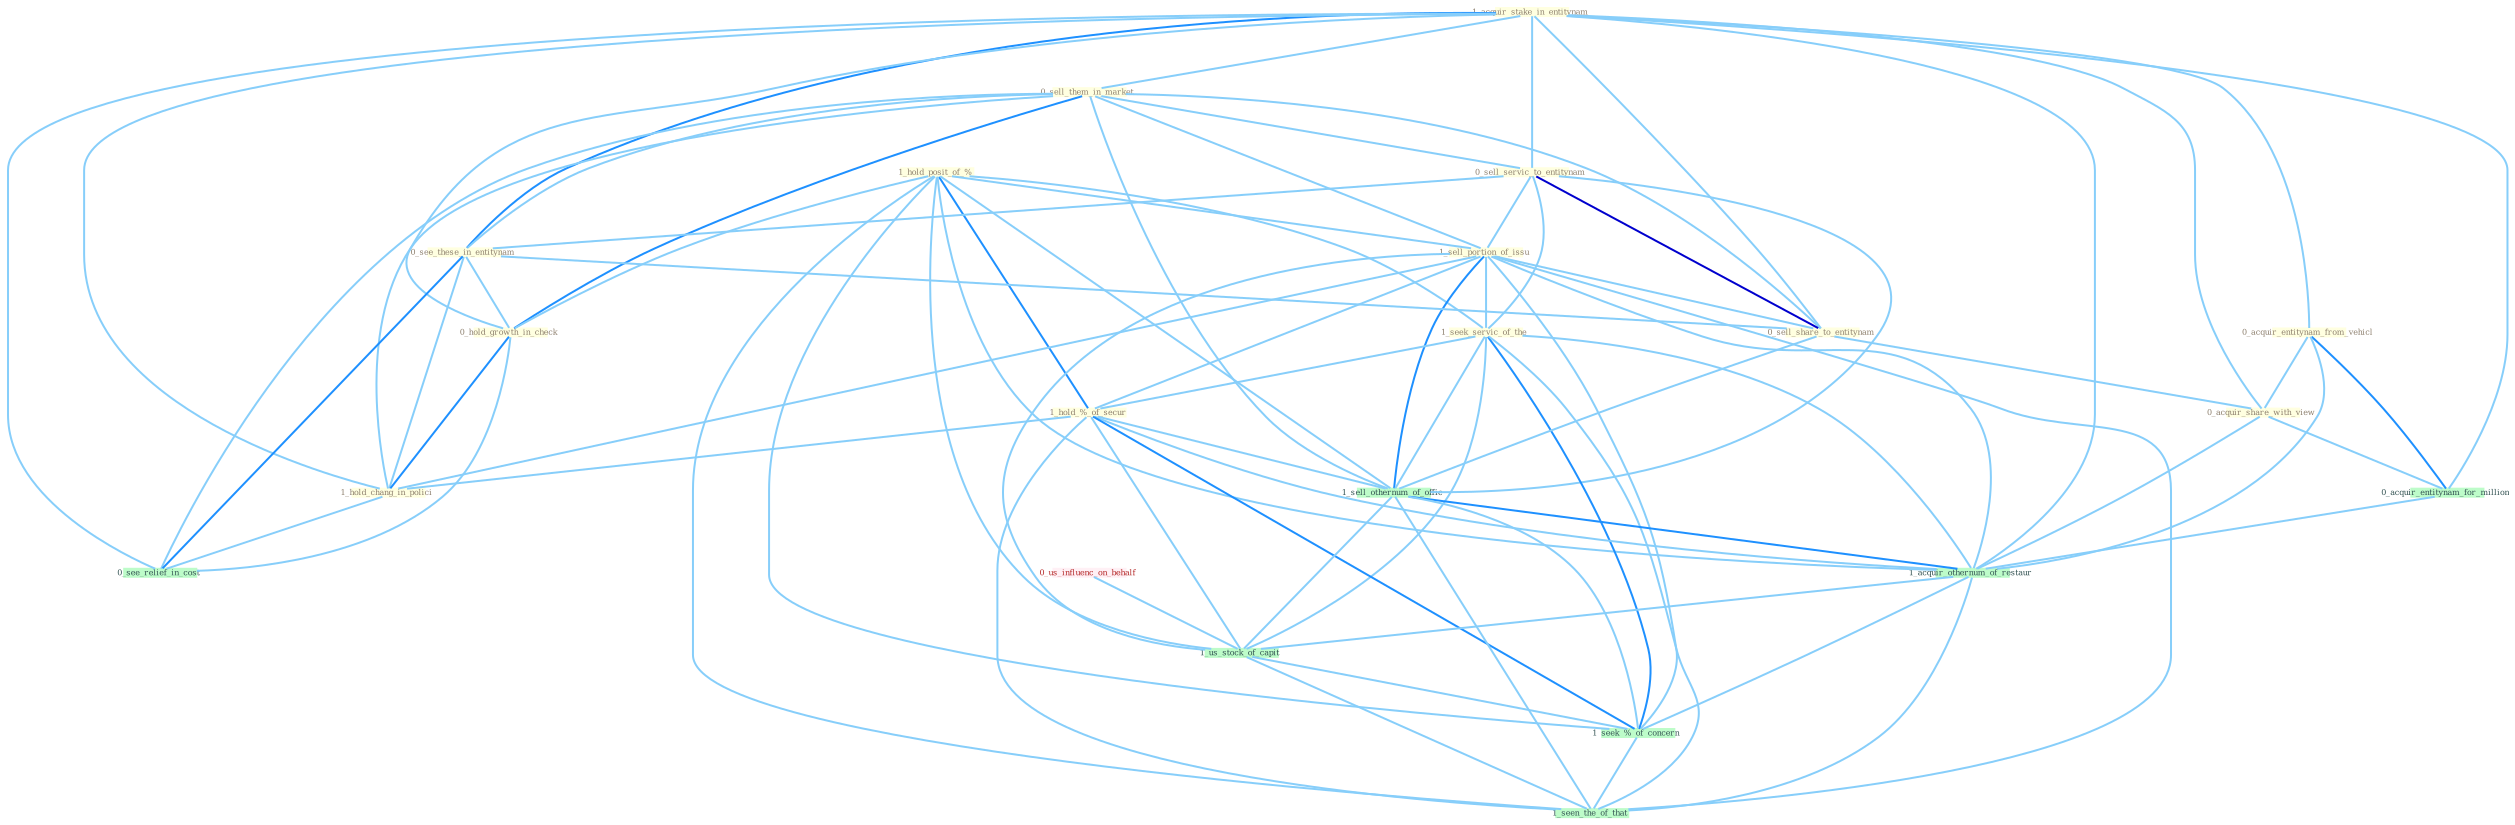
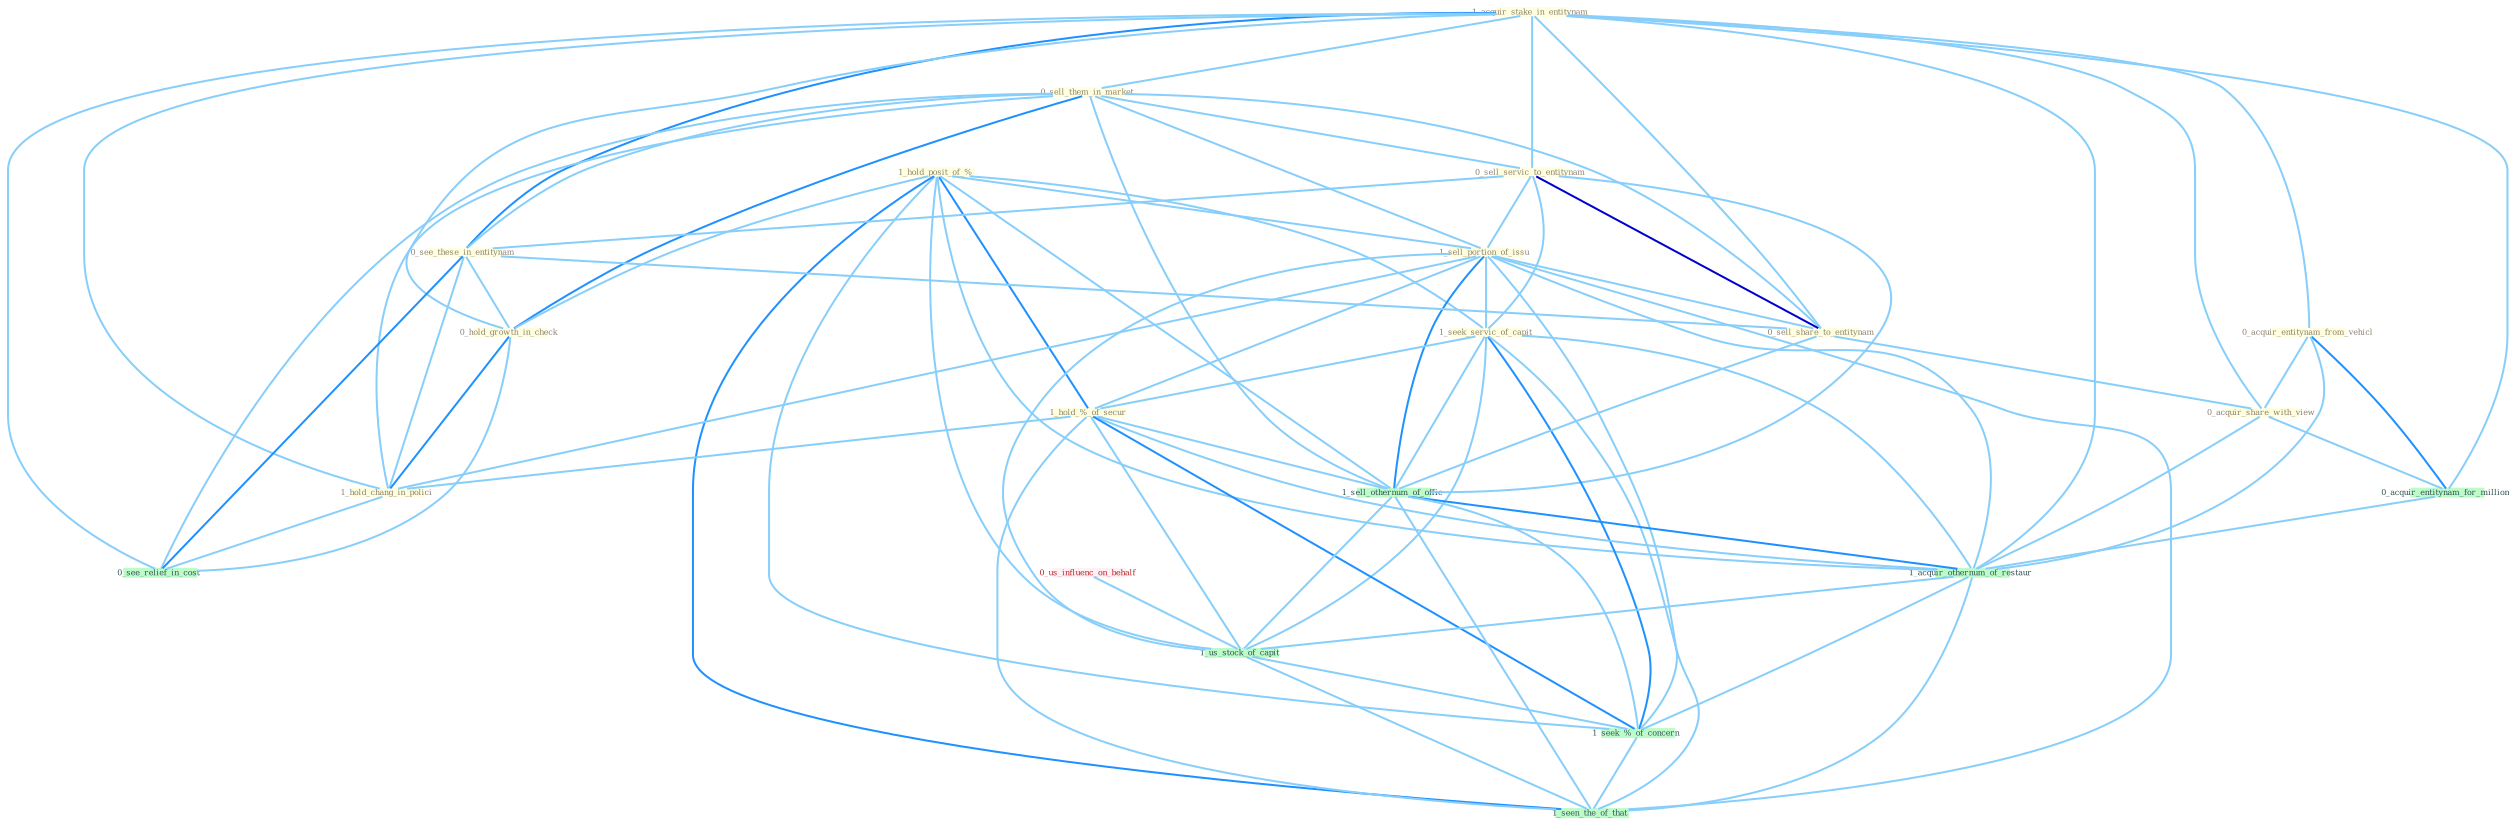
node "1_seek_servic_of_the": label "1_seek_servic_of_the" -> "1_seek_servic_of_capit"
edge "1_hold_posit_of_%" -- "1_seen_the_of_that": color #87cefa -> #1e90ff
